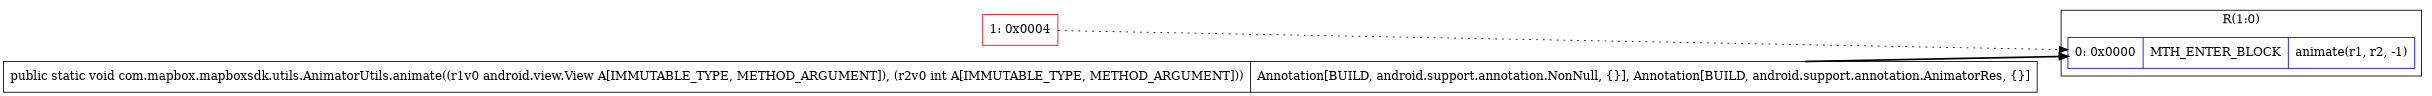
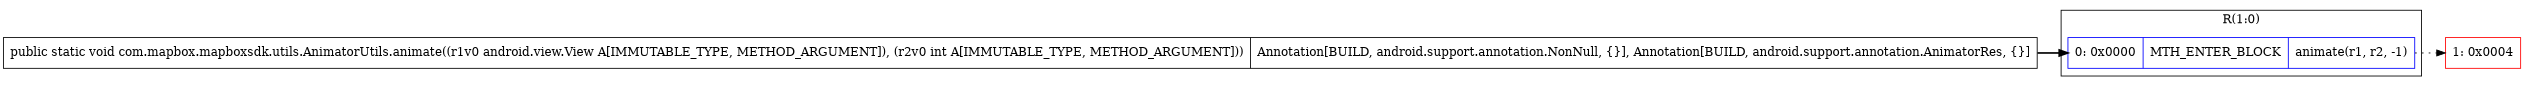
edge "1: 0x0004" -> "0: 0x0000": reversed
